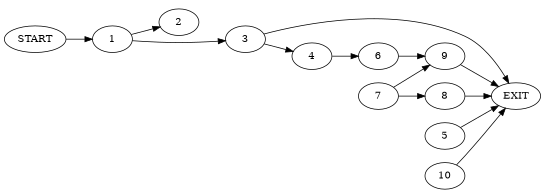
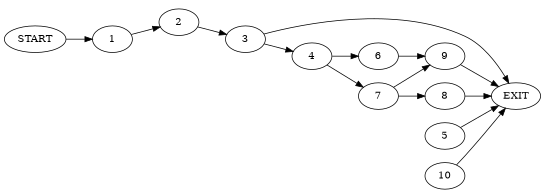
edge "1" -> "3": now "2" -> "3"
edge "4" -> "7": added
